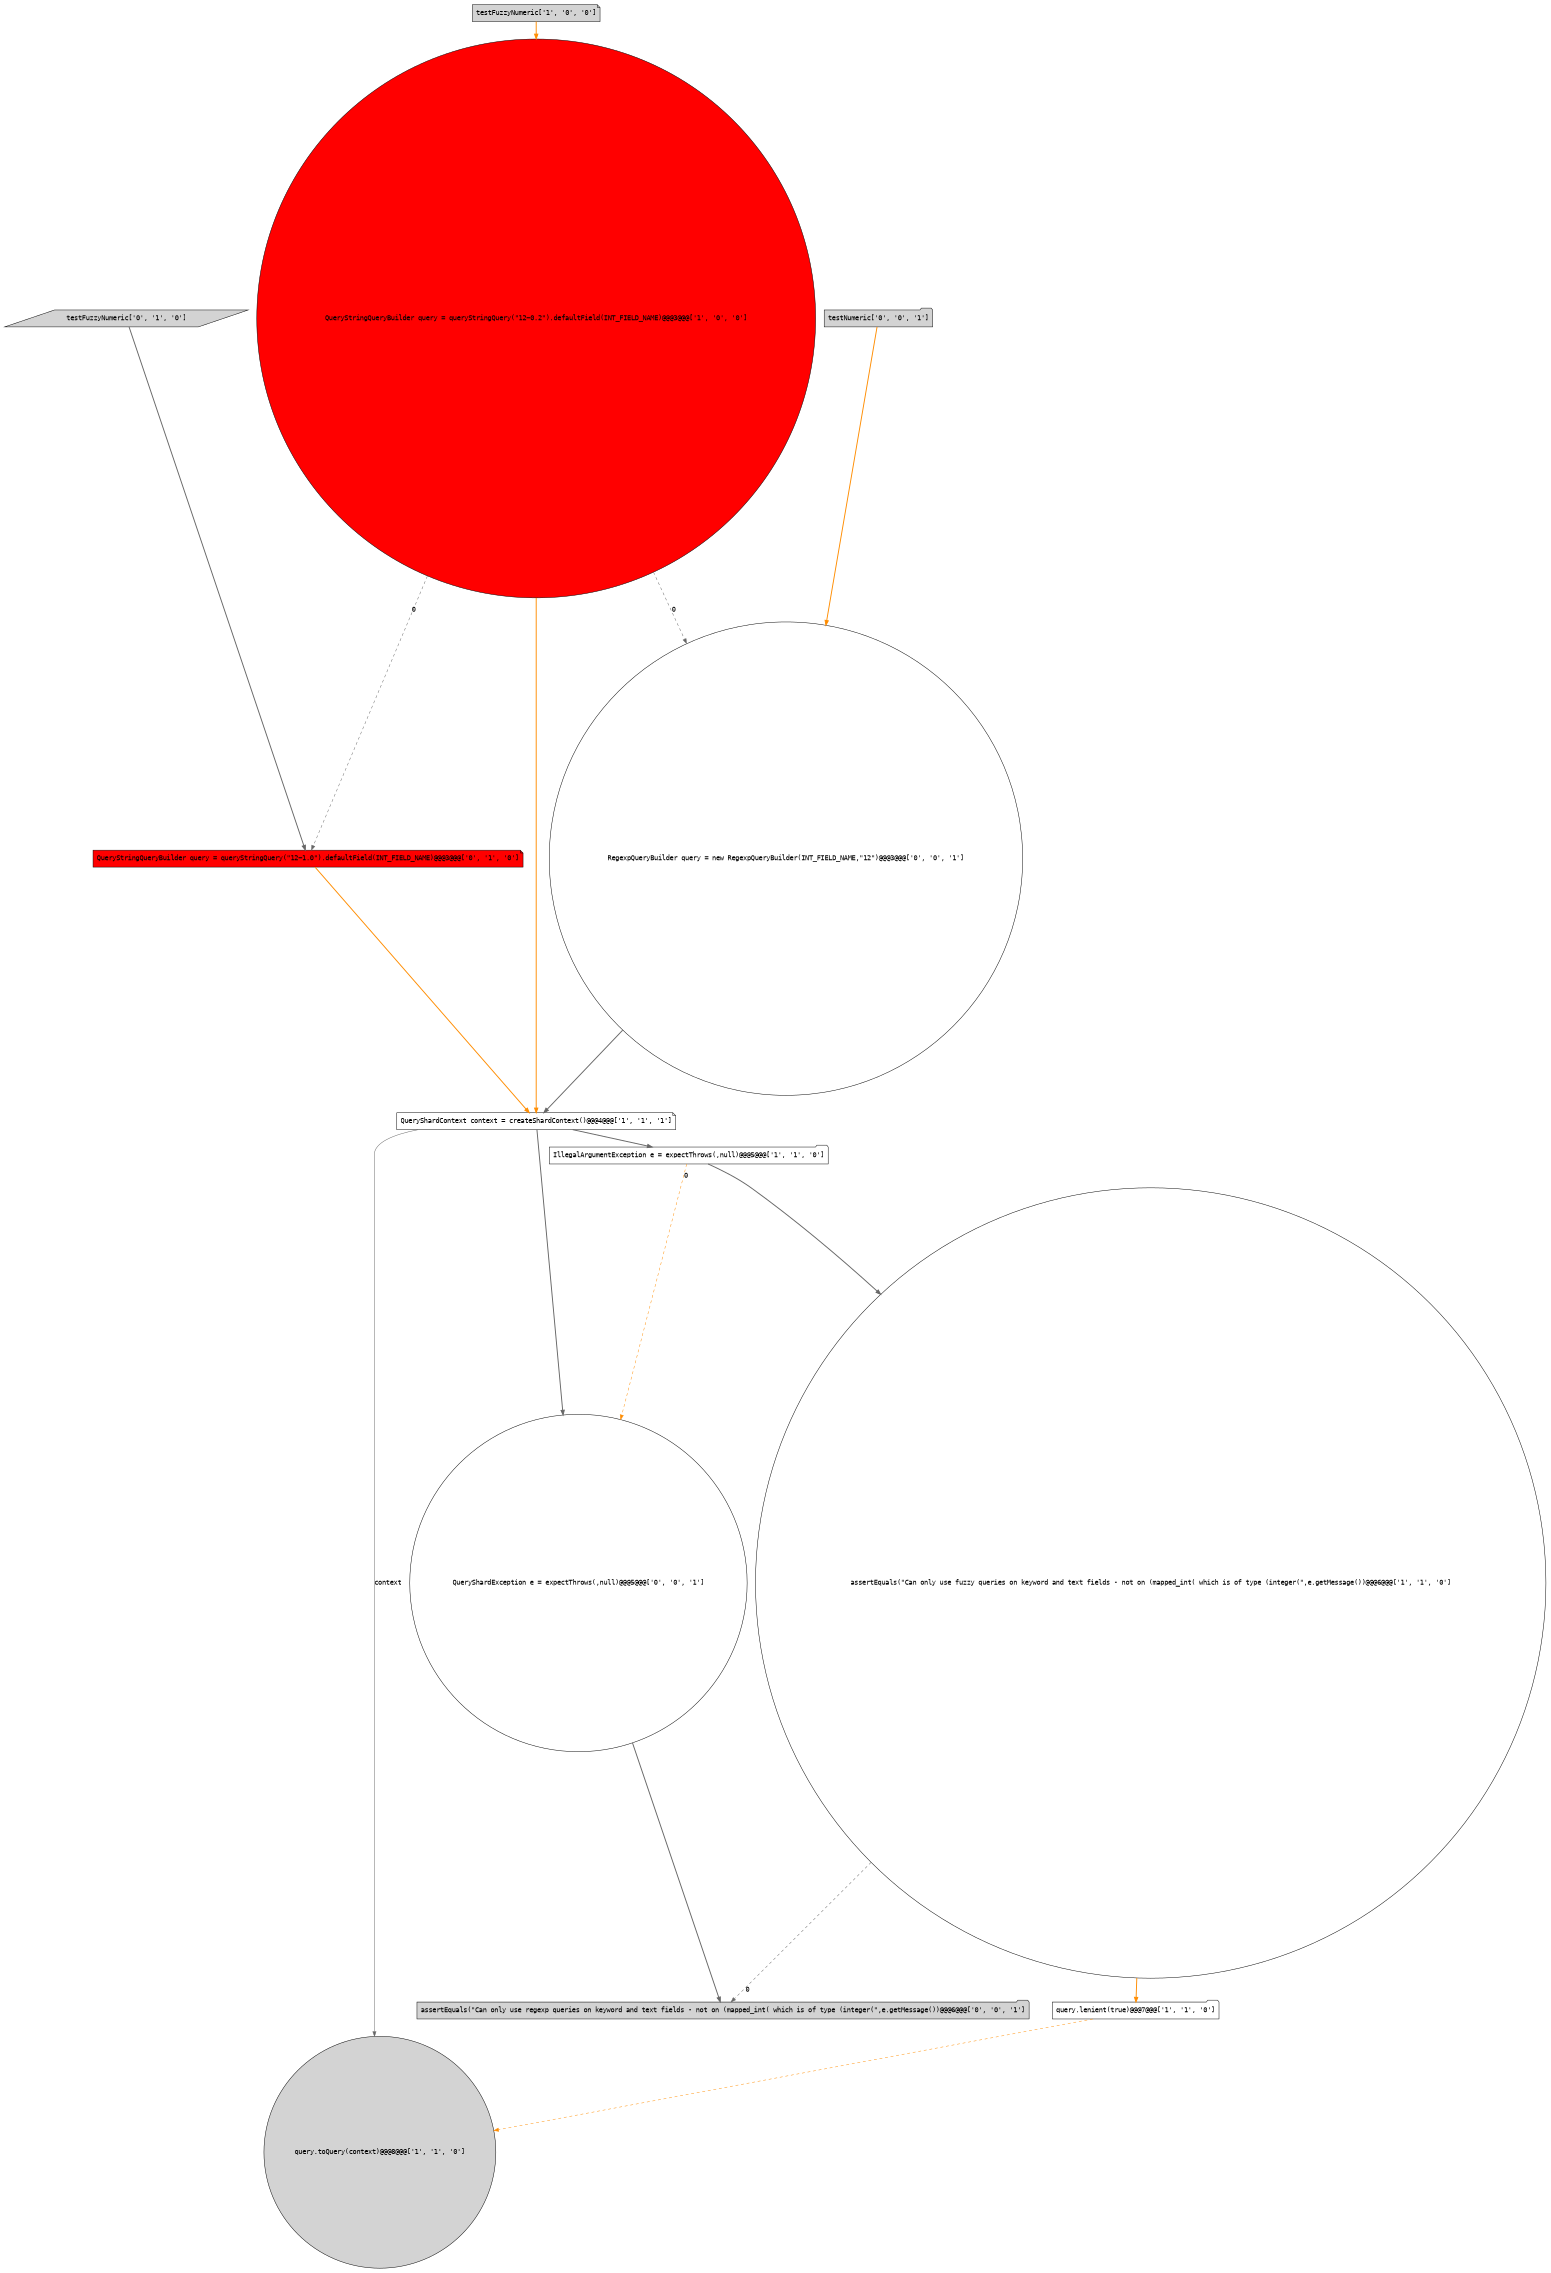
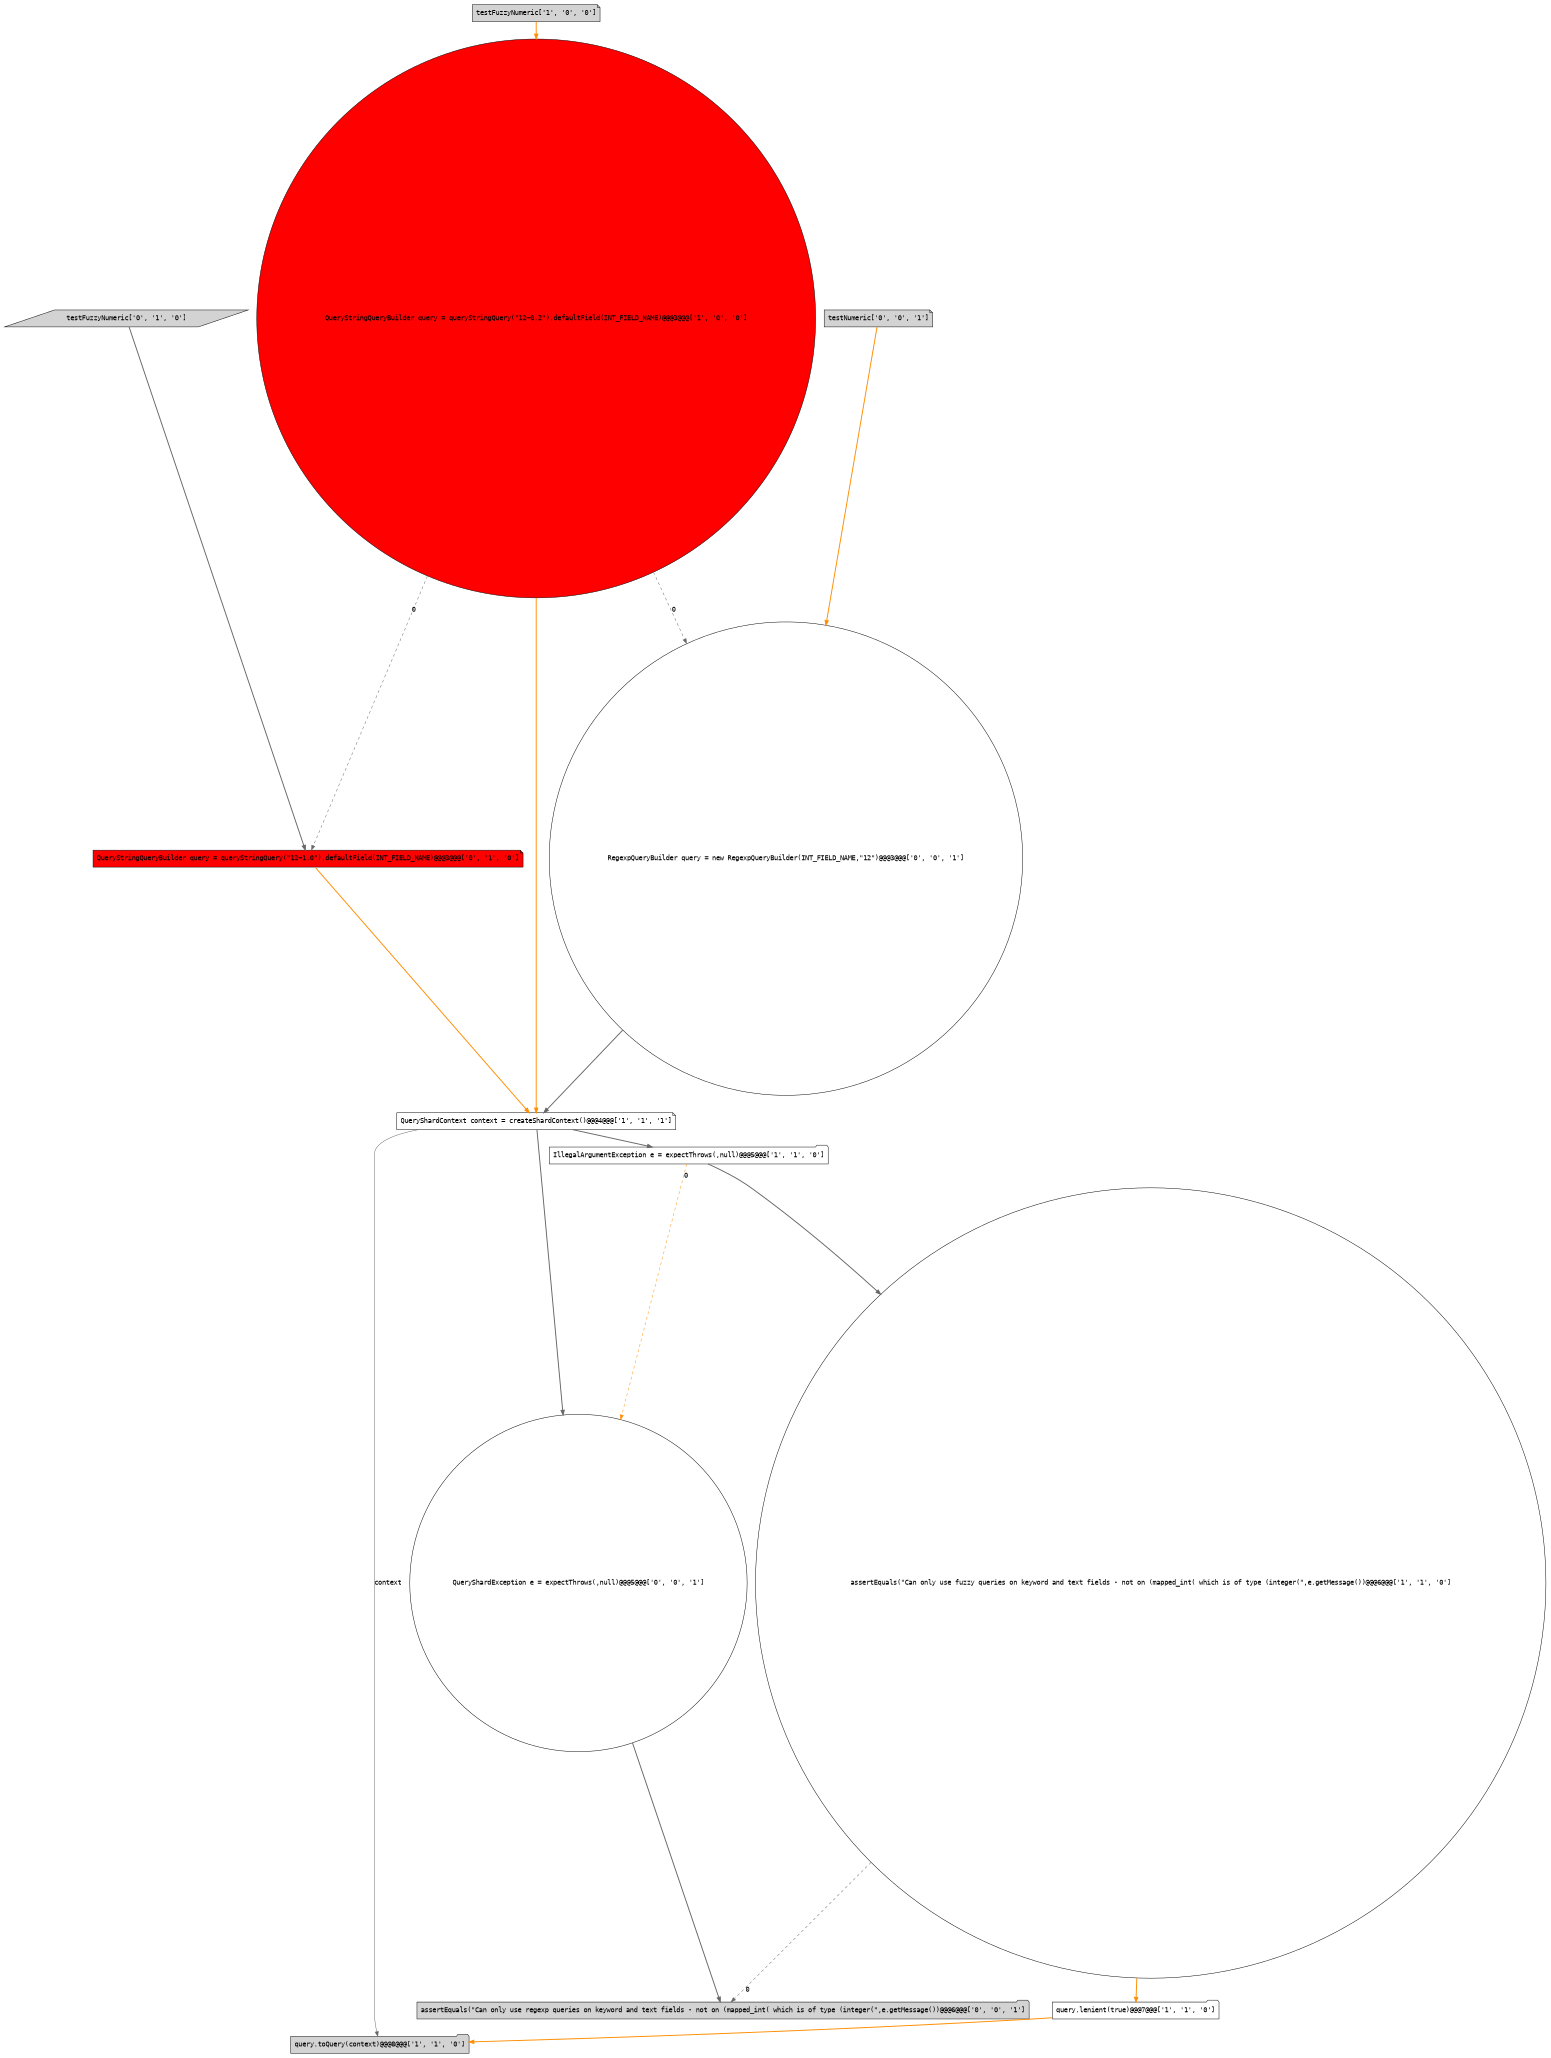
node "testNumeric['0', '0', '1']": shape folder -> note
edge "query.lenient(true)@@@7@@@['1', '1', '0']" -> "query.toQuery(context)@@@8@@@['1', '1', '0']": style dashed -> bold
node "query.toQuery(context)@@@8@@@['1', '1', '0']": shape circle -> folder
